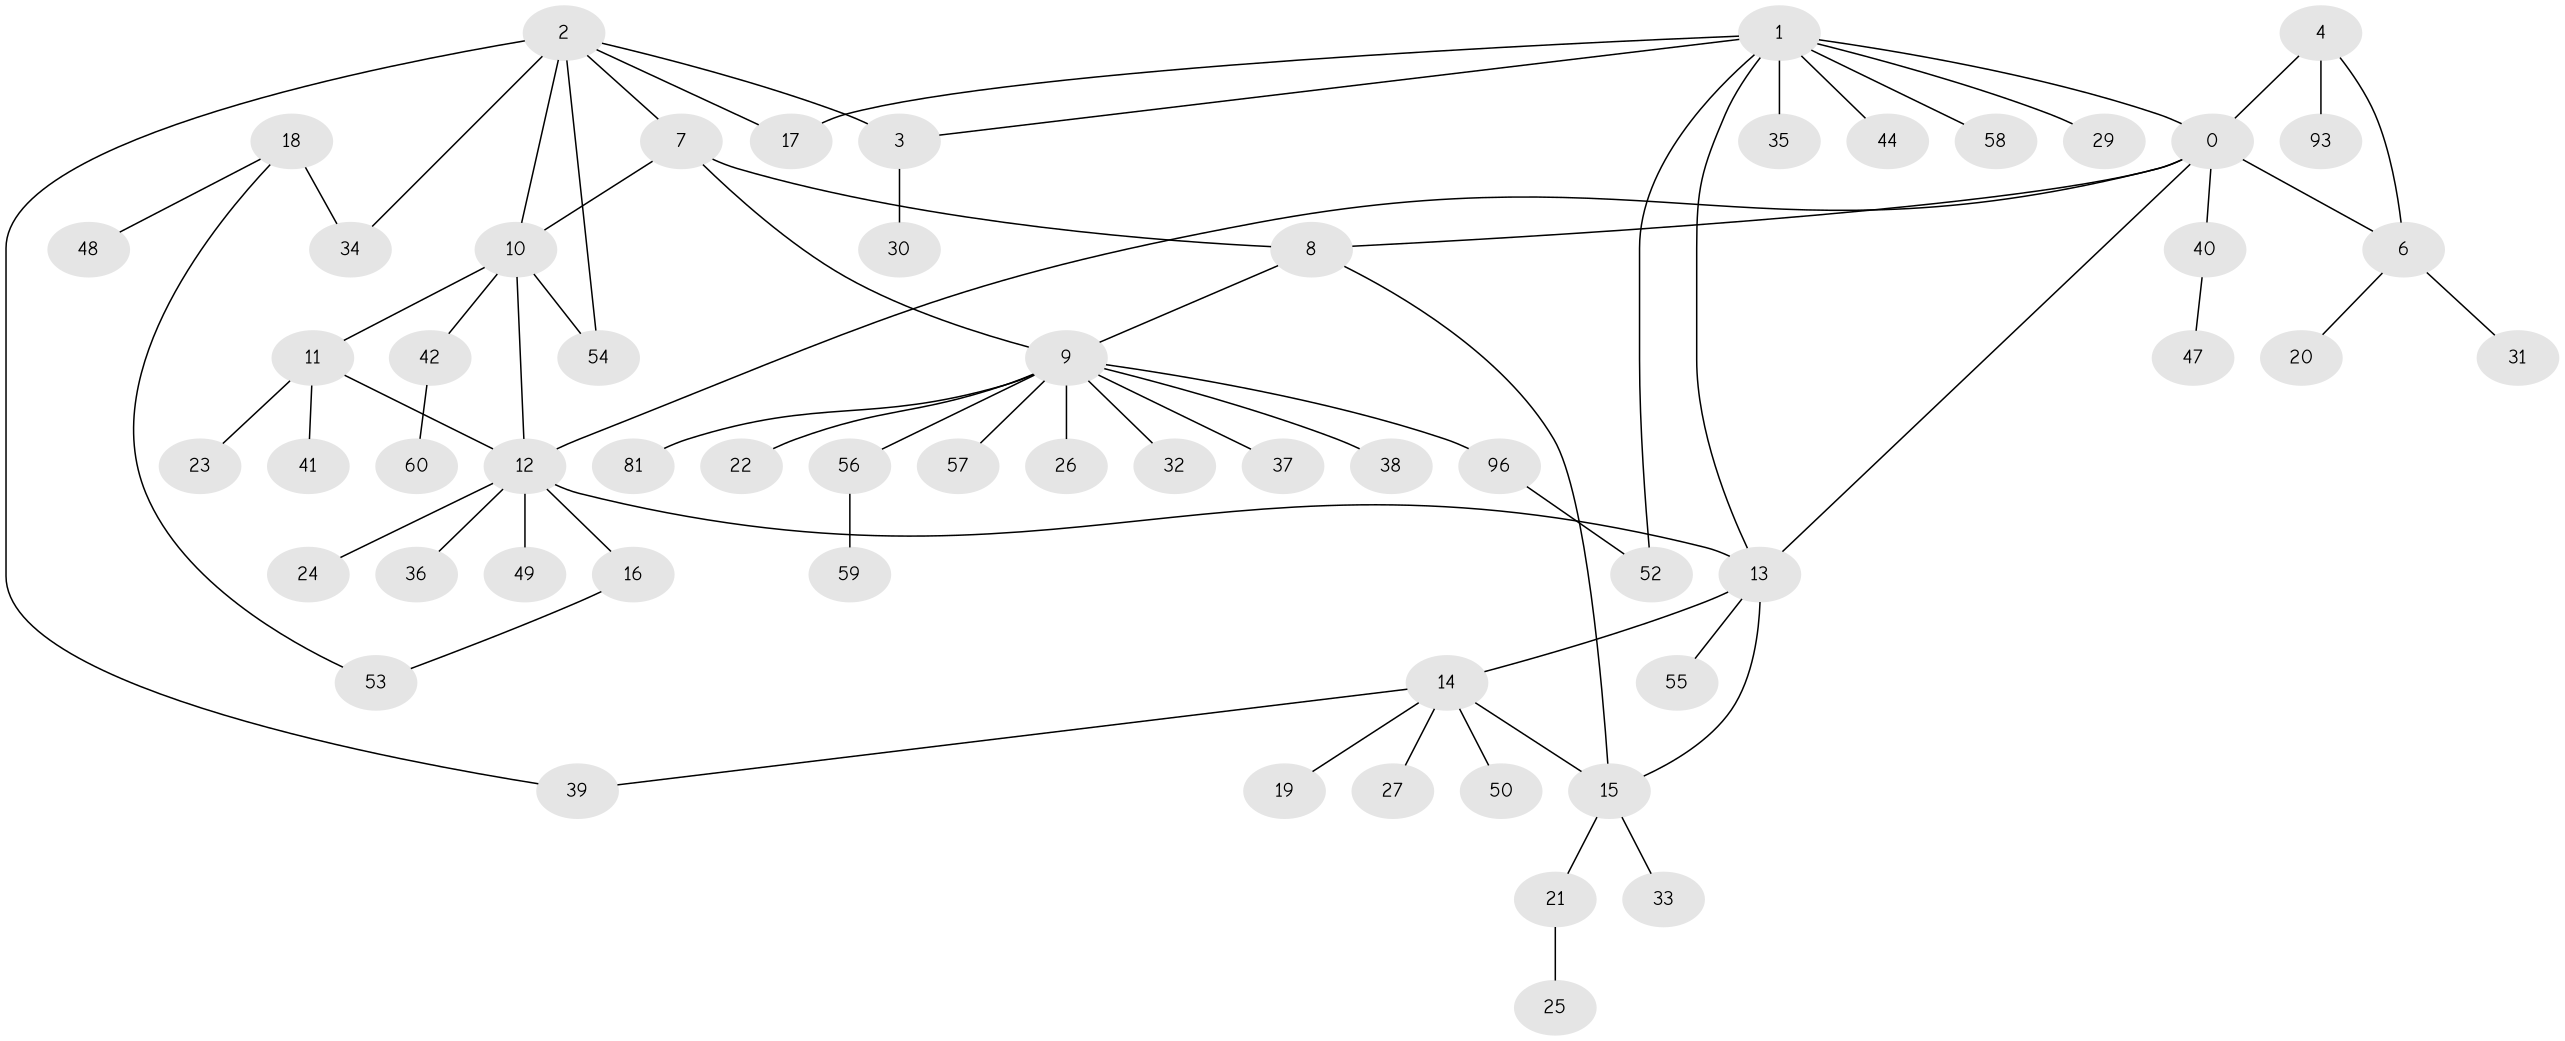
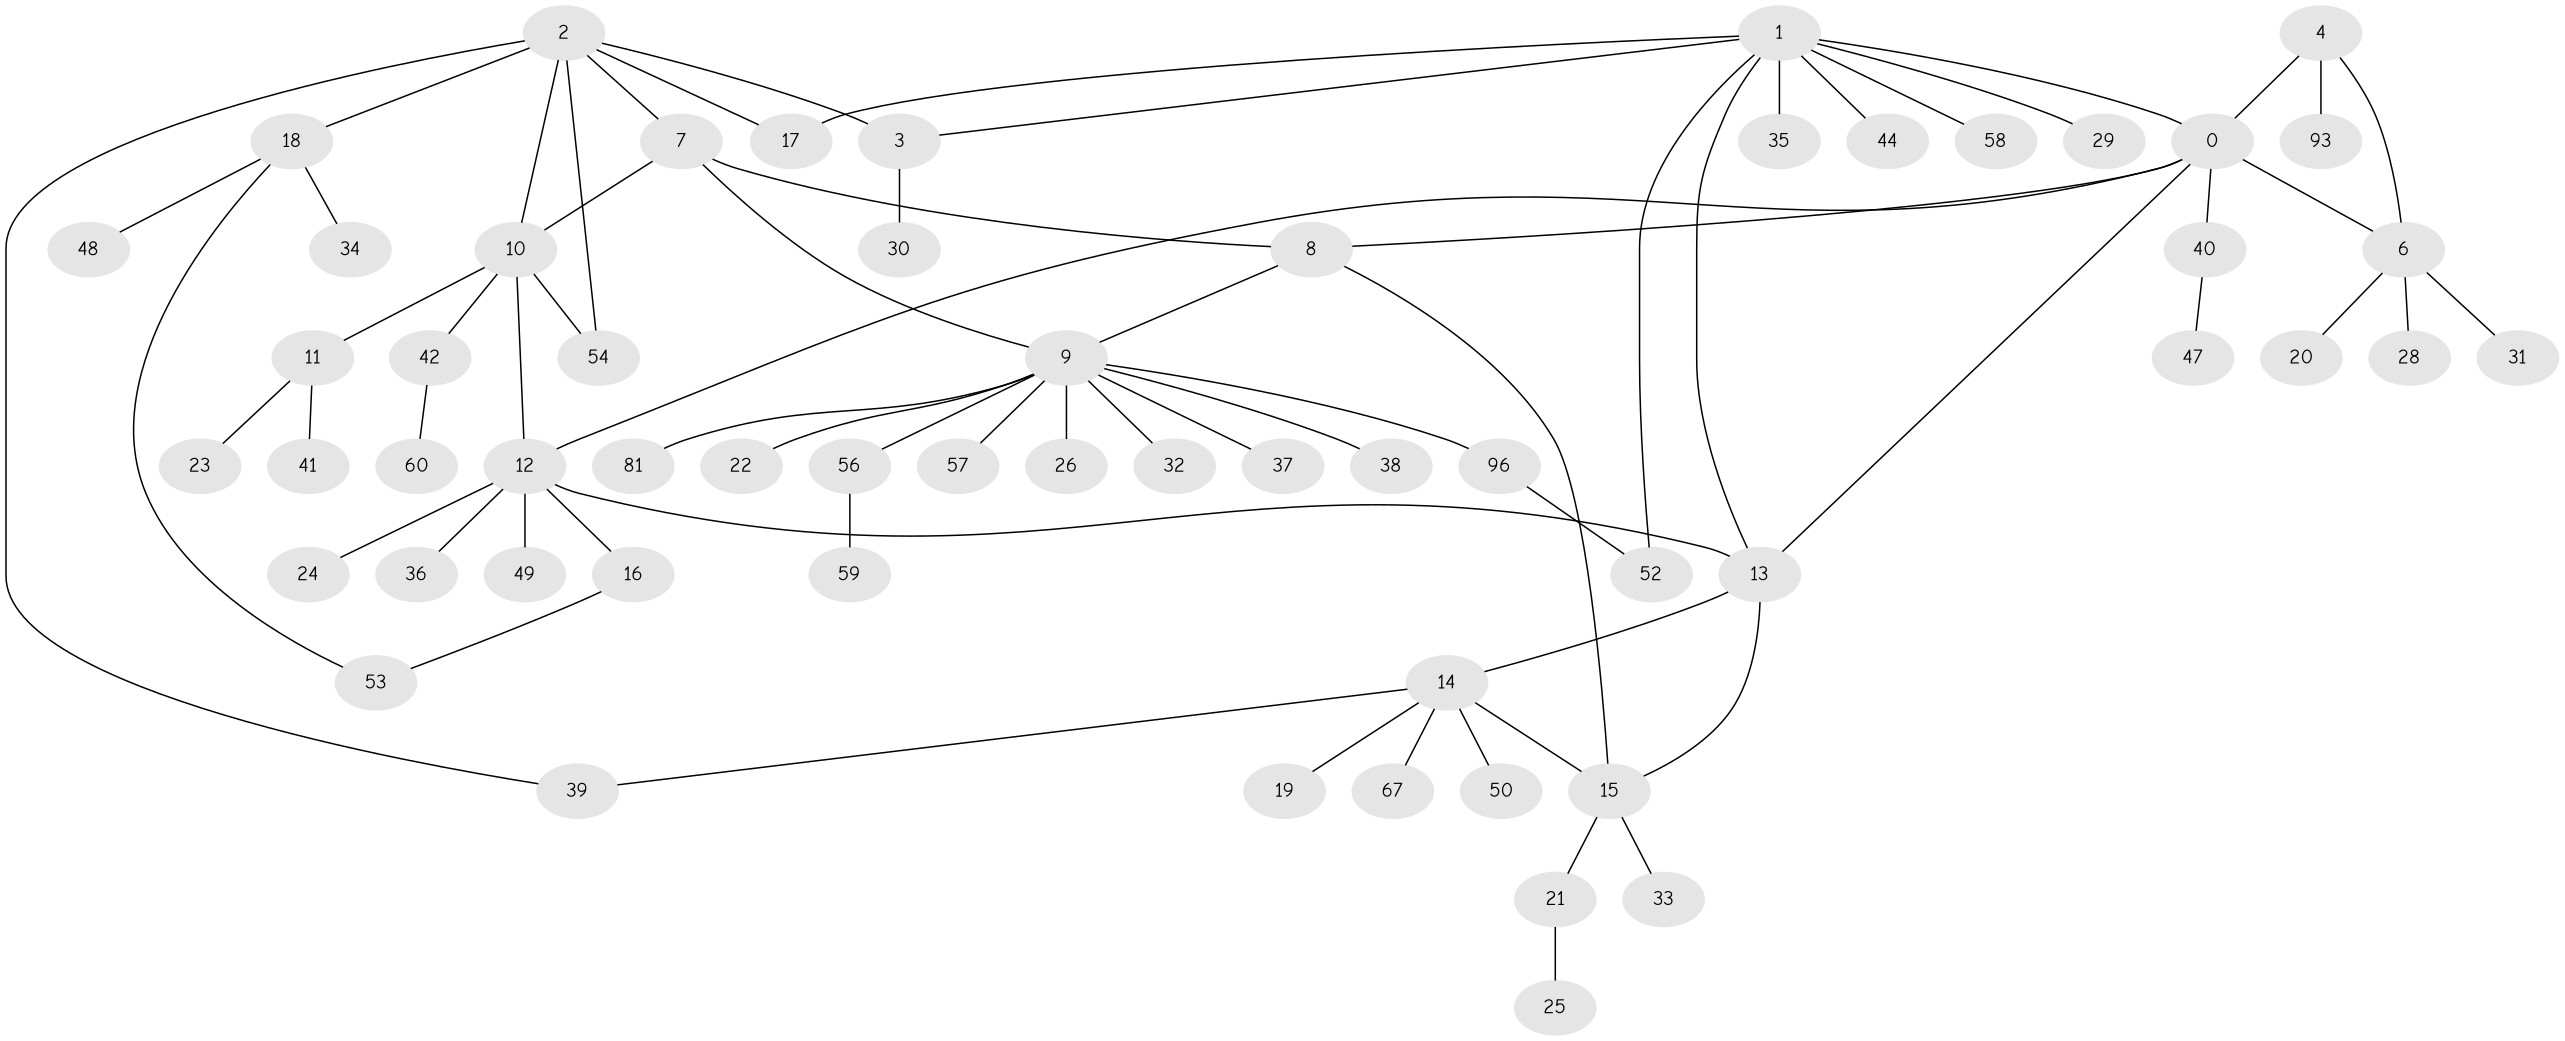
edge "2" -- "34": now "2" -- "18"
node "28": added
edge "11" -- "12": removed
node "55": removed
node "27": label "27" -> "67"
